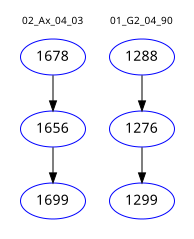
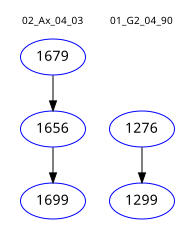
node "1678": label "1678" -> "1679"
node "1288": removed
